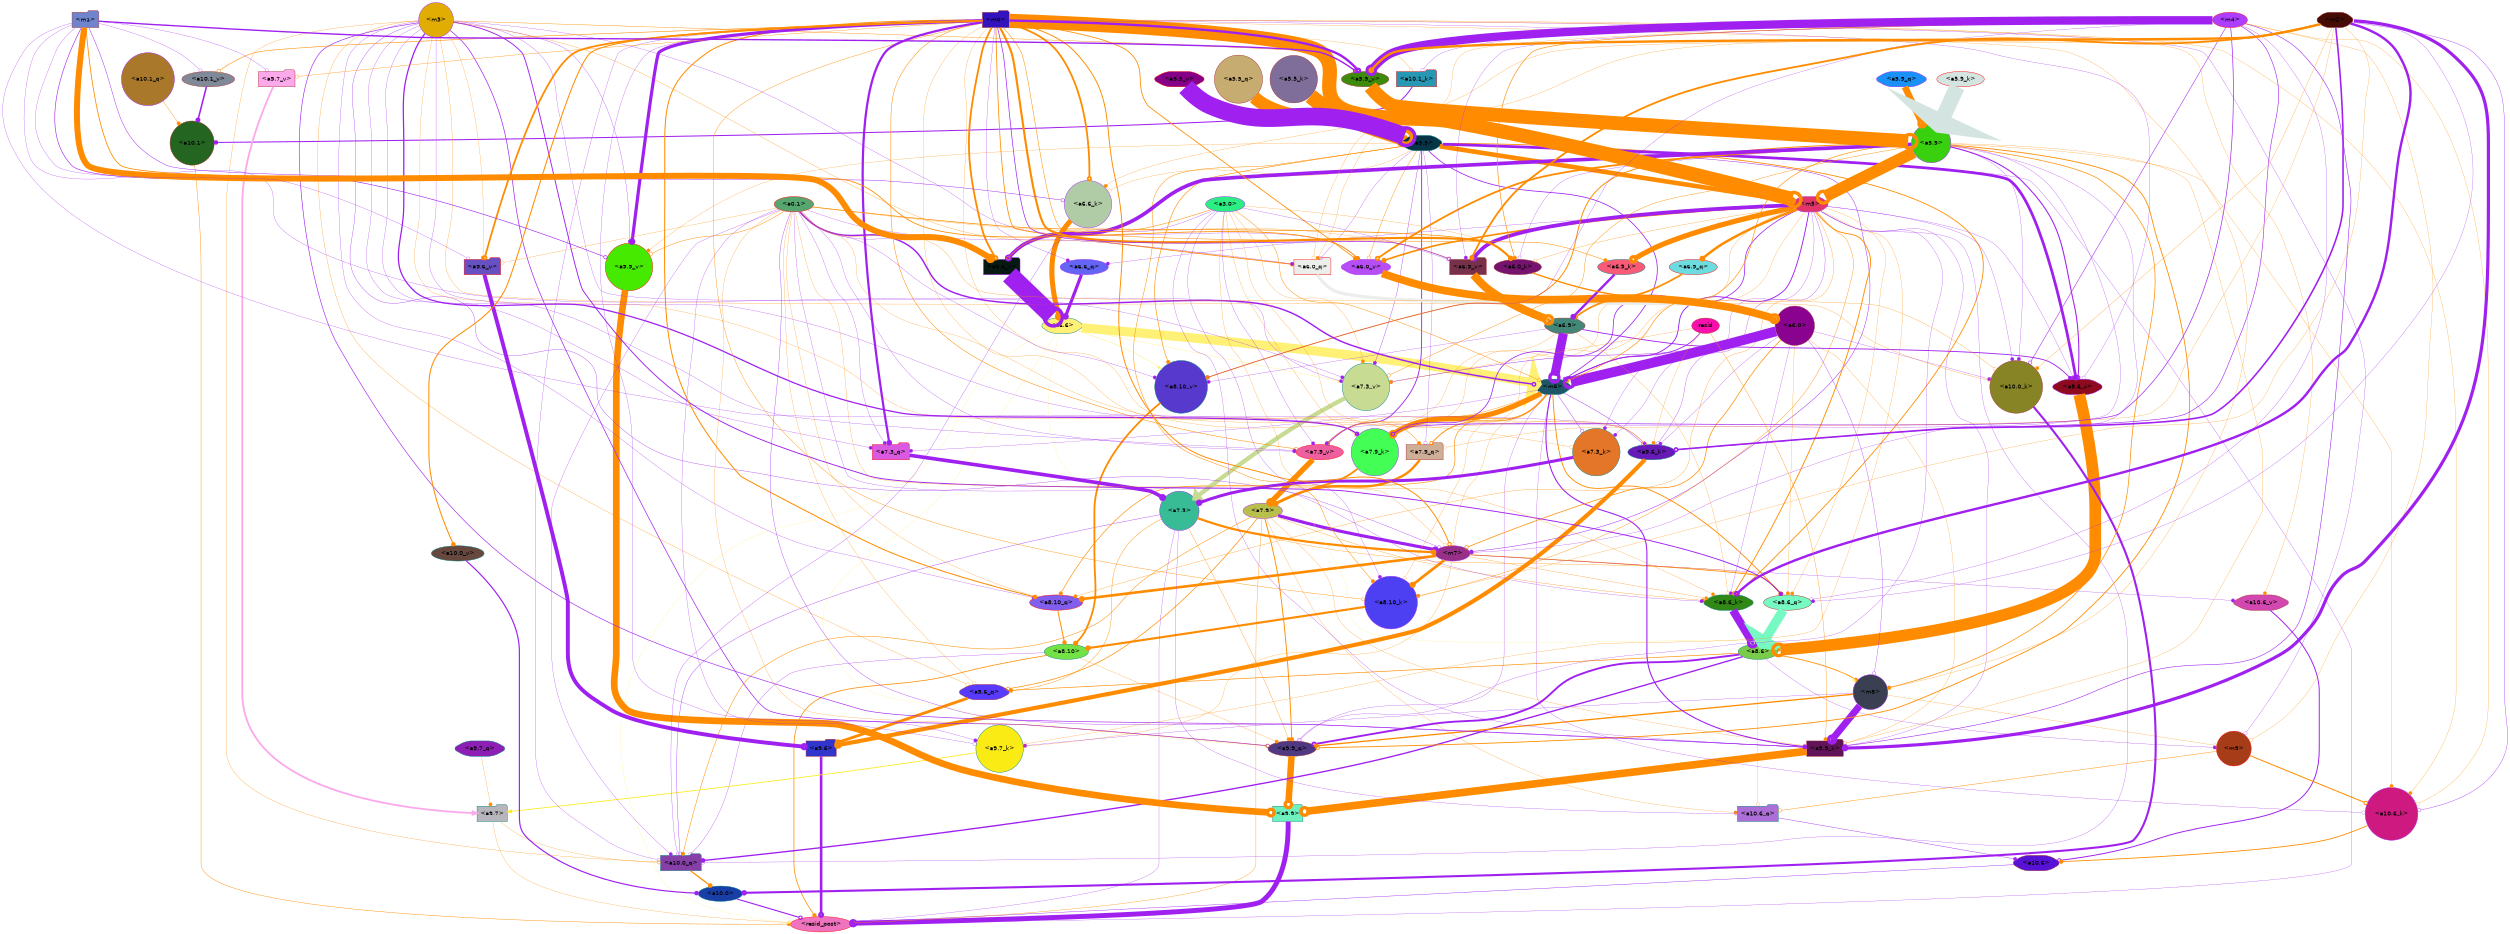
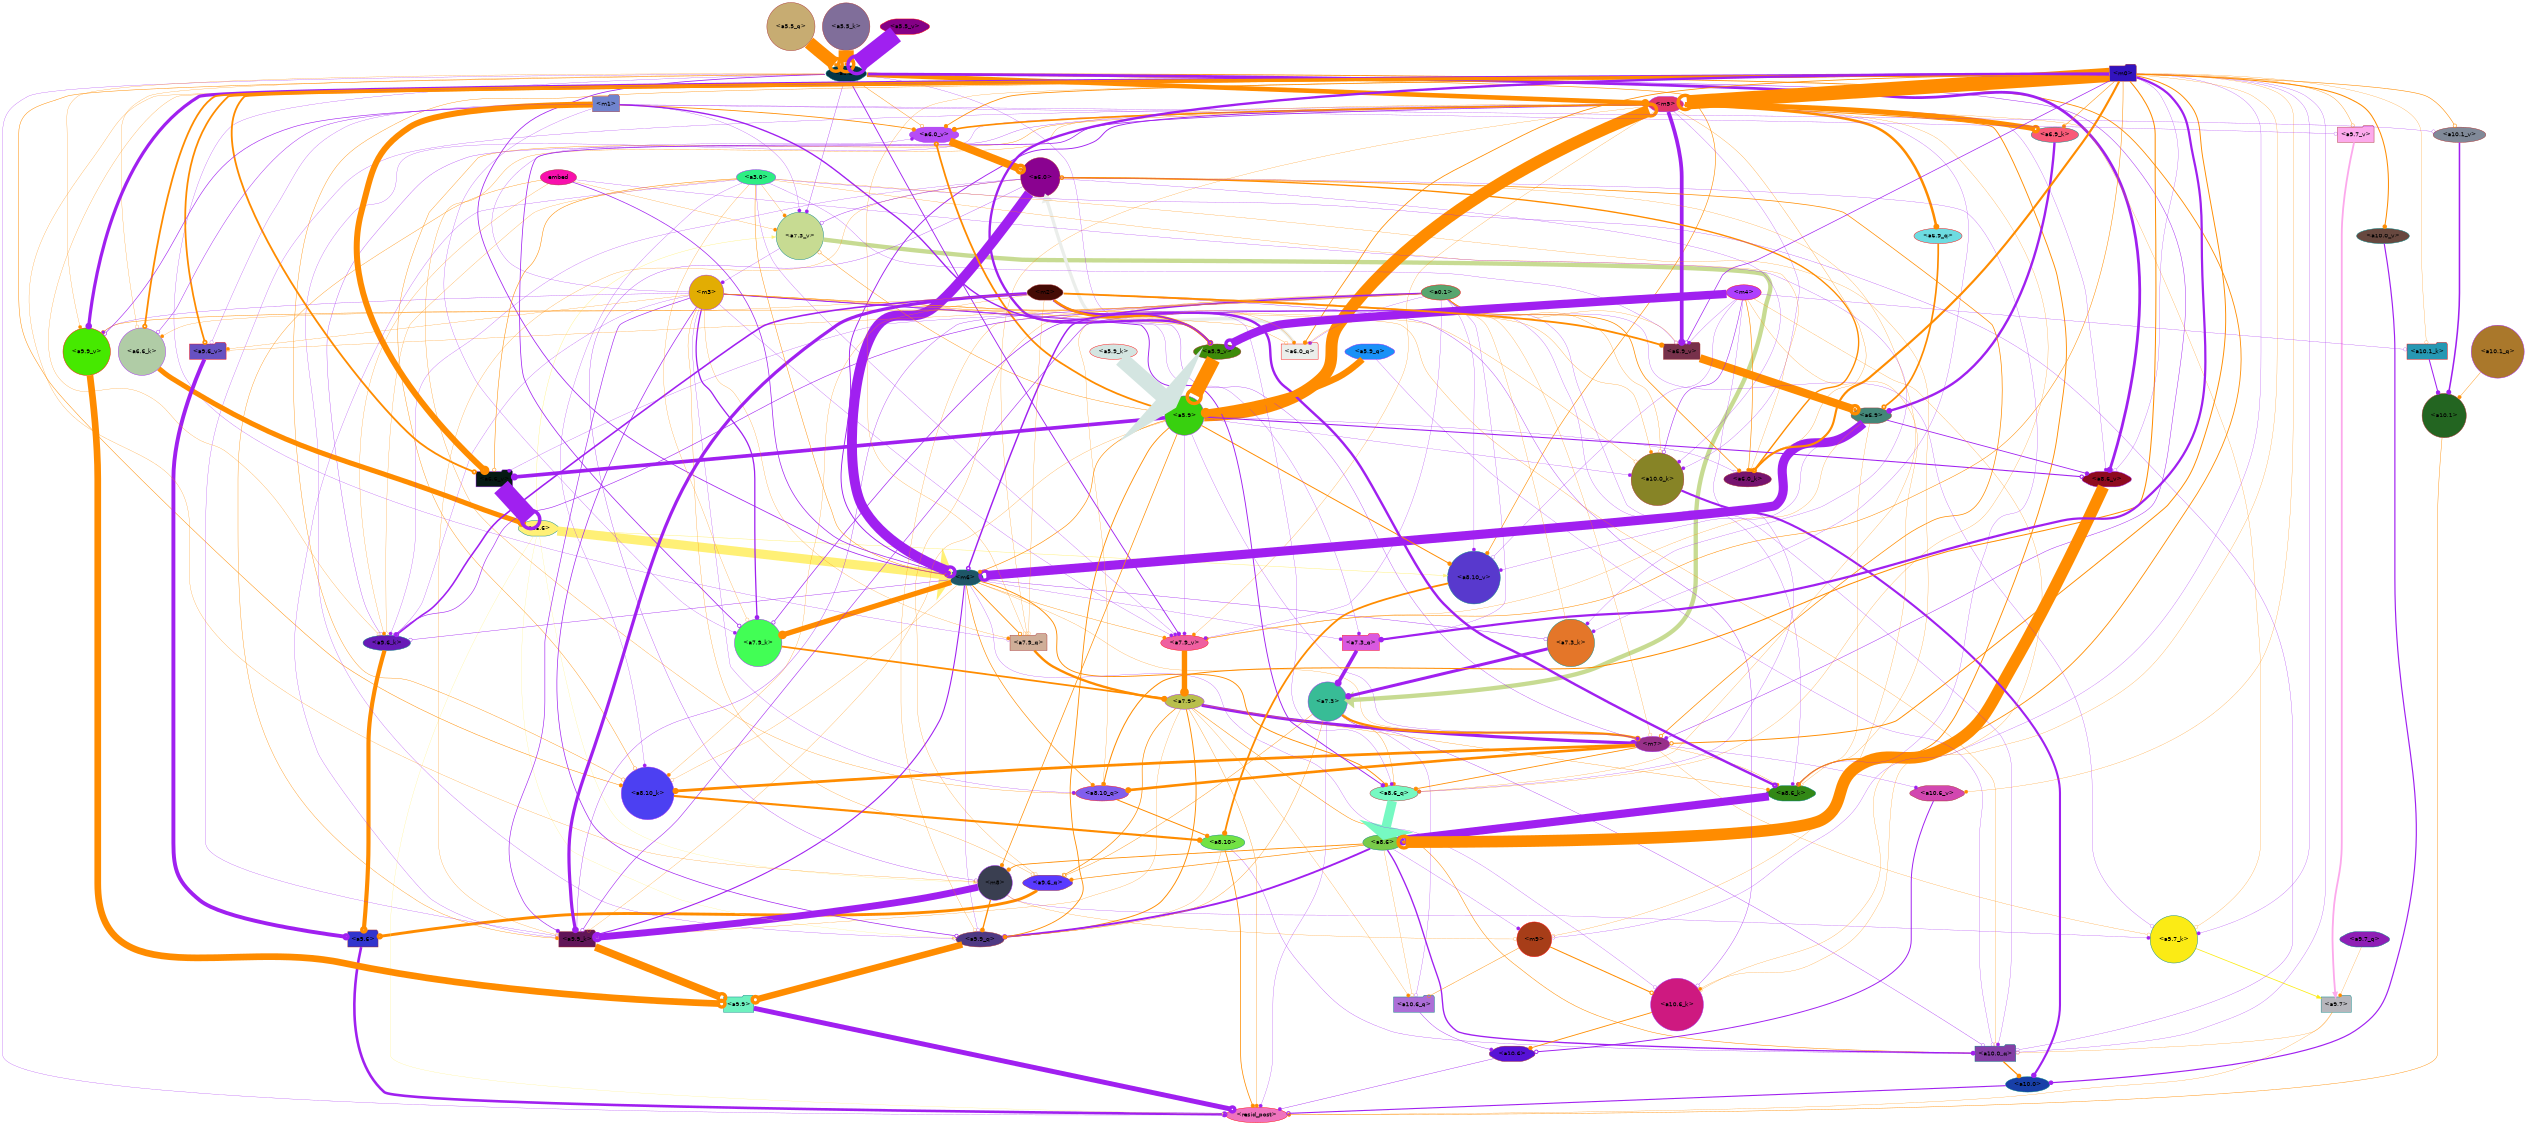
node "<a6.6_q>": removed
edge "<m3>" -> "<a7.3_v>": reversed
node "resid": label "resid" -> "embed"
edge "<a5.9>" -> "<a10.6_k>": removed
edge "<m5>" -> "<a10.0_q>": now "<a5.9_q>" -> "<a10.0_q>"
